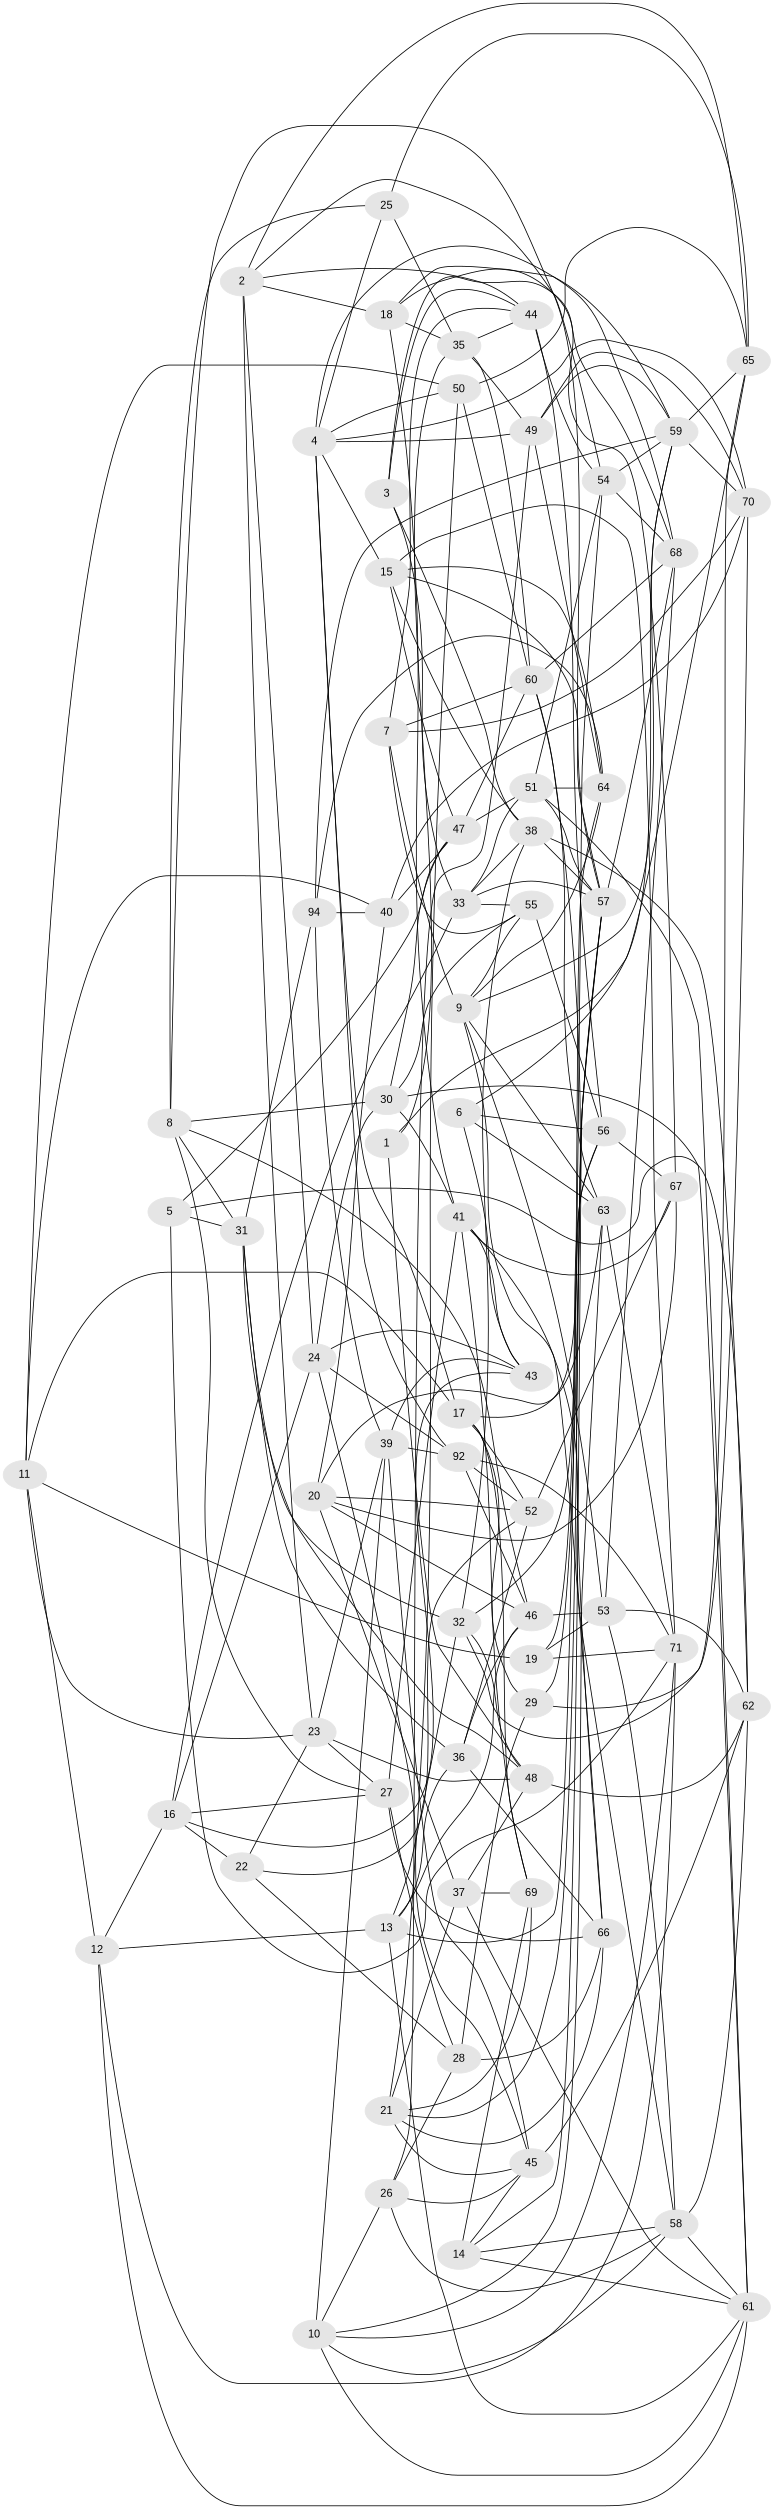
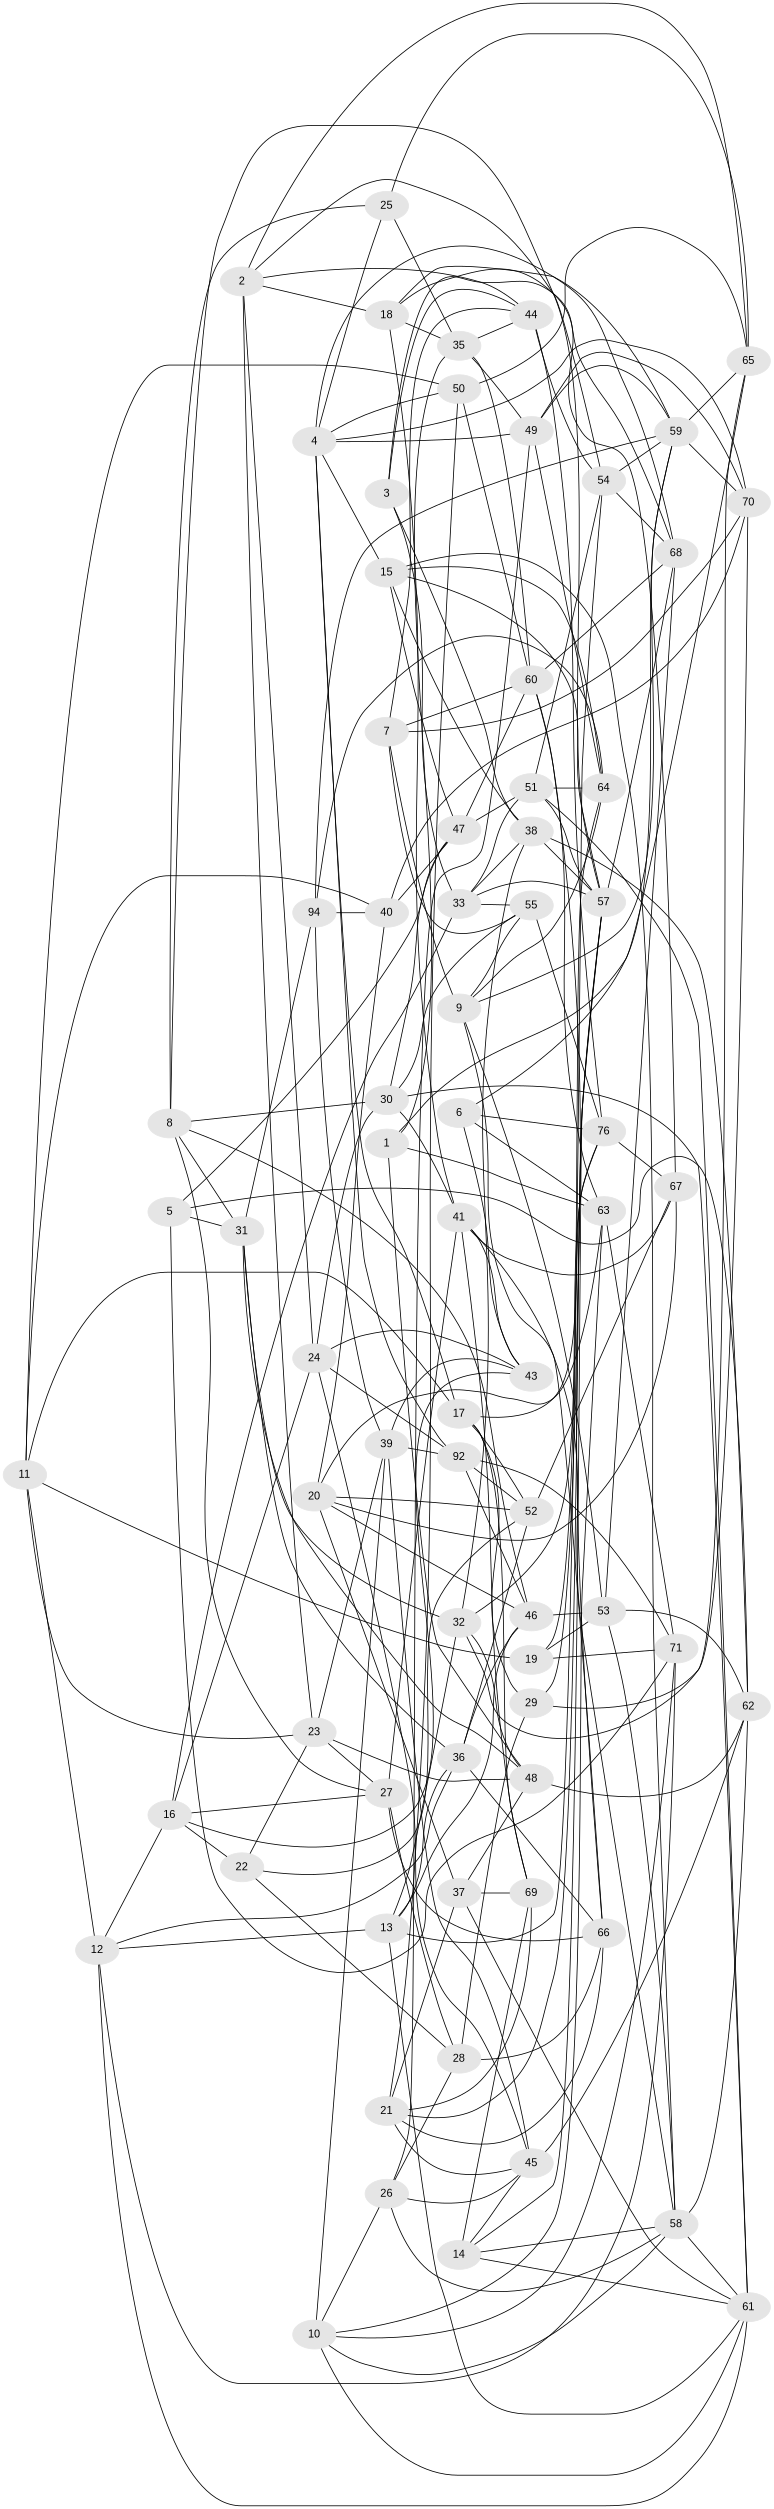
edge "15" -- "71": now "15" -- "58"
edge "9" -- "63": now "1" -- "63"
node "56": label "56" -> "76"
edge "36" -- "12": added
